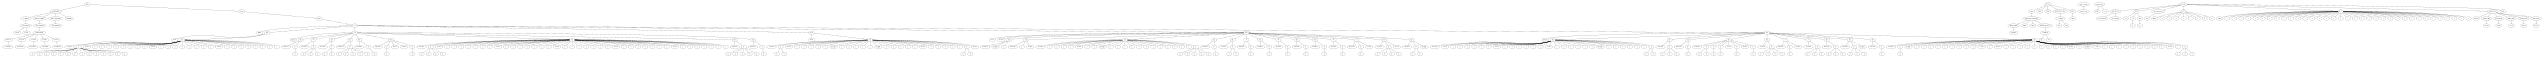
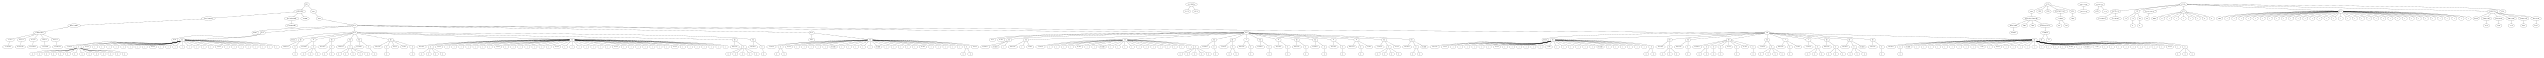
node "fileDesc": removed
